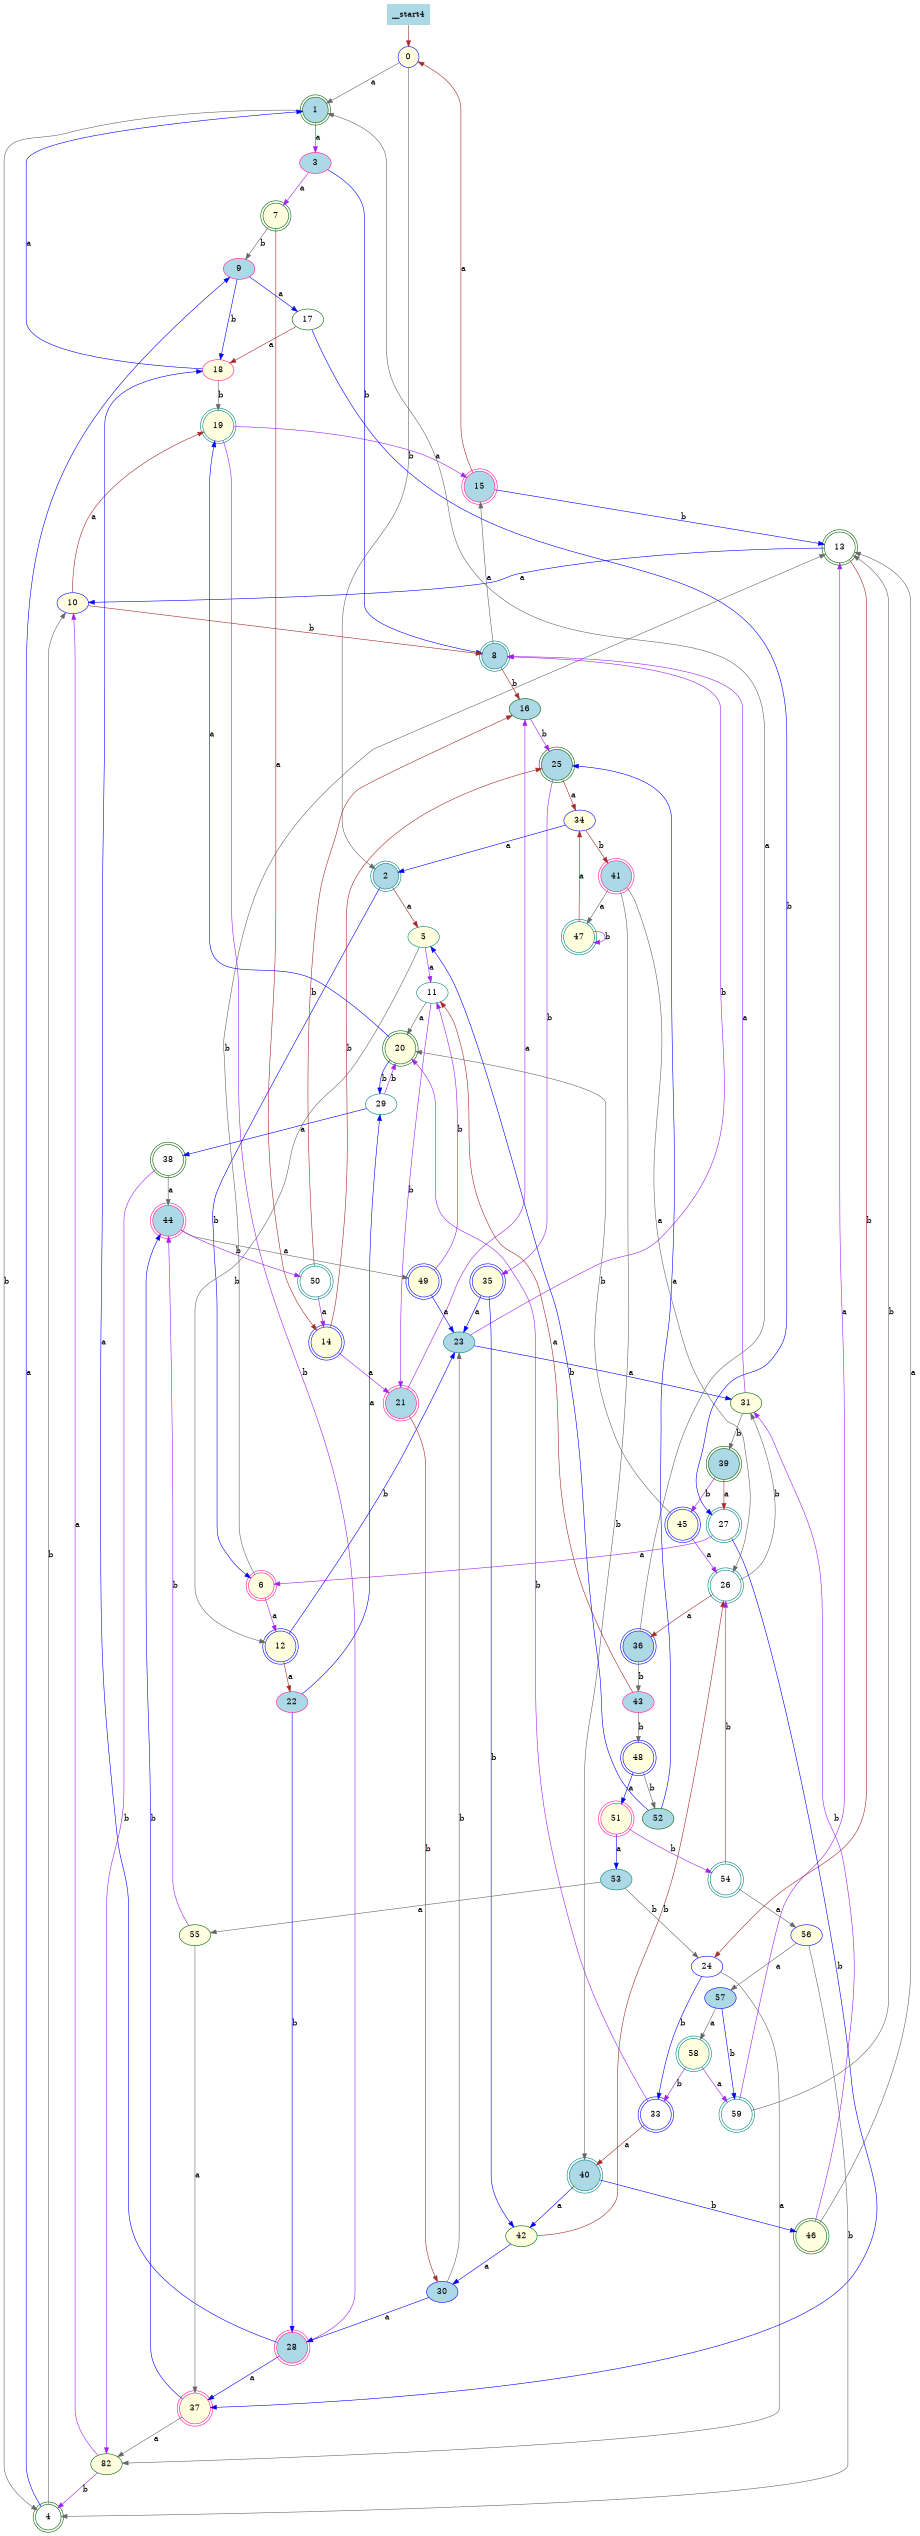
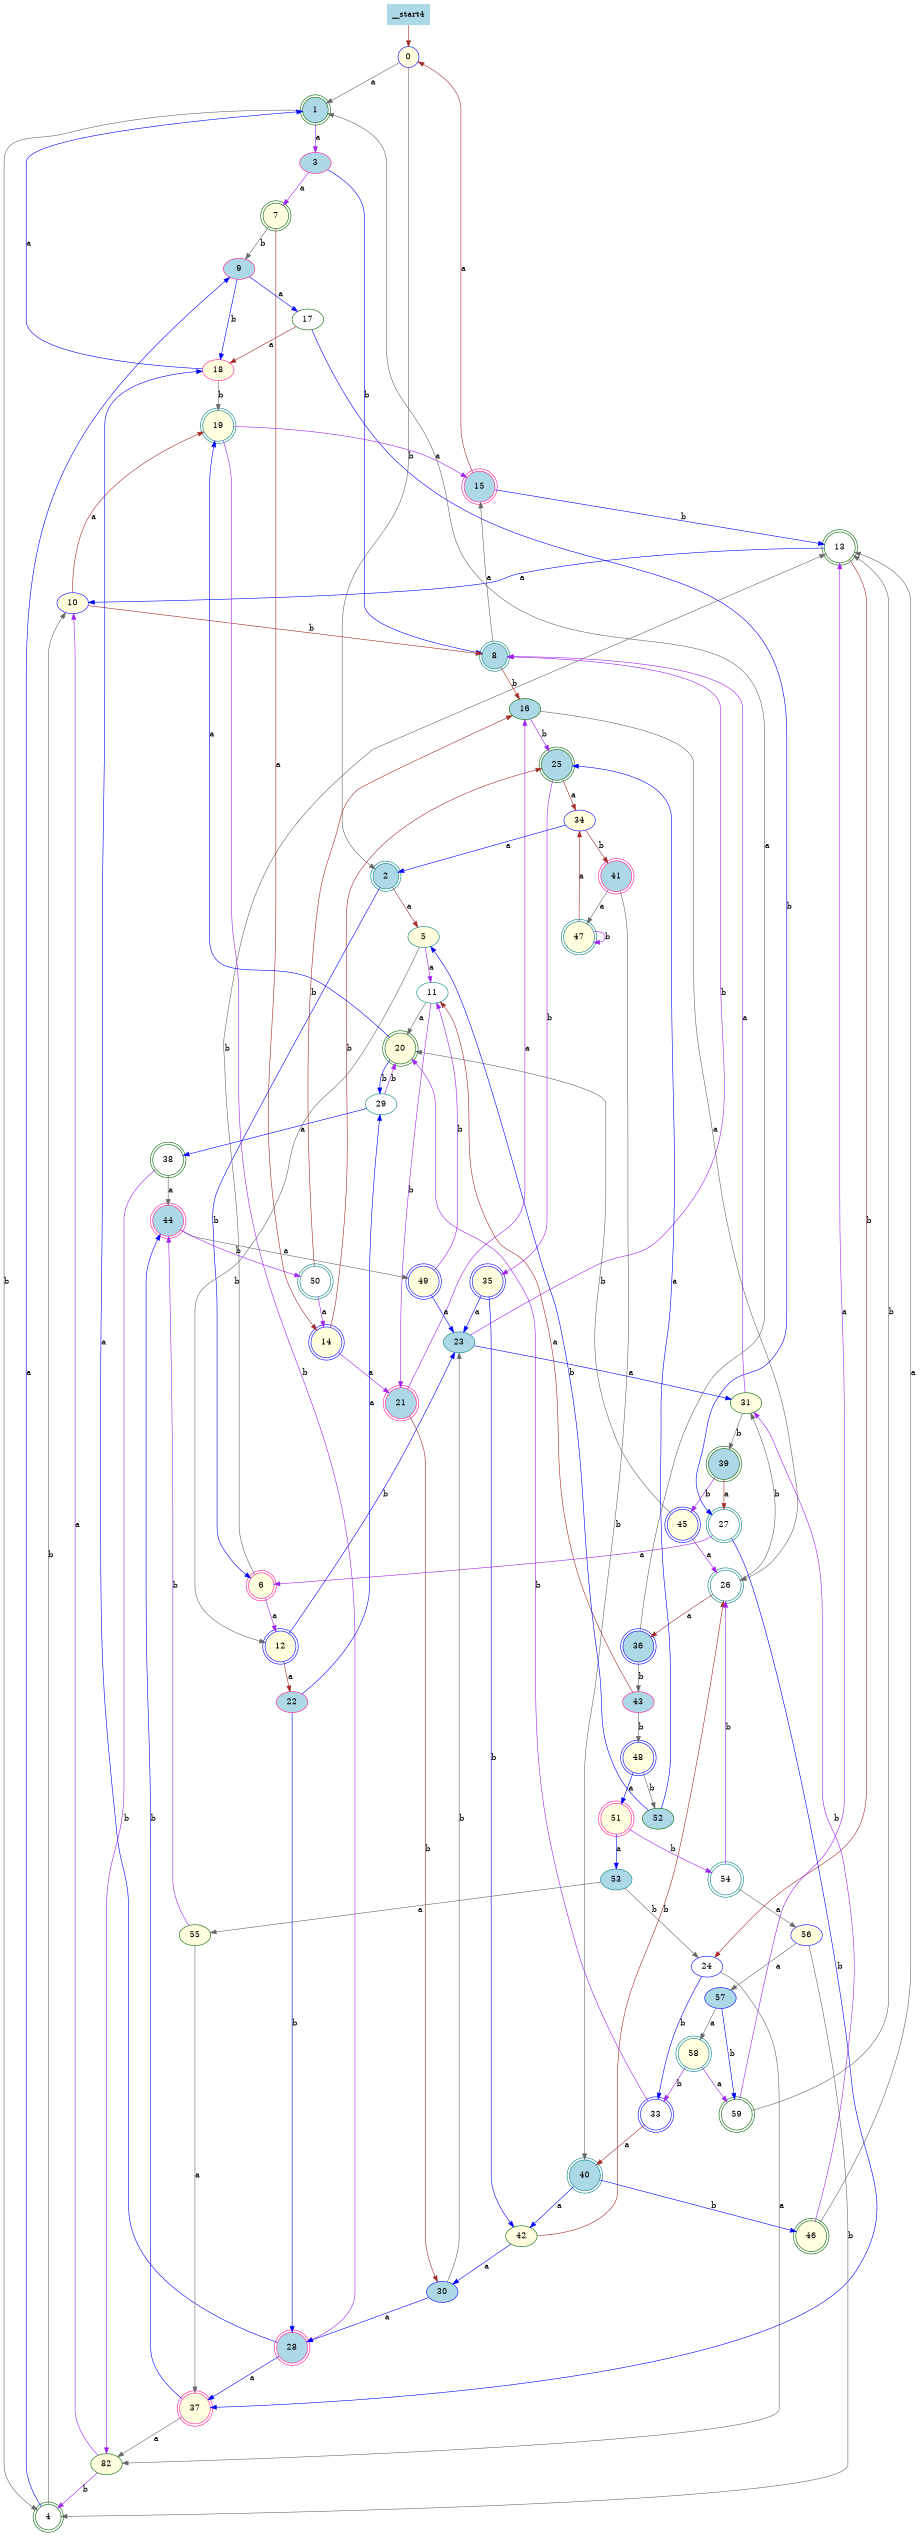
edge "41" -> "26": now "16" -> "26"
node "59": color teal -> darkgreen
